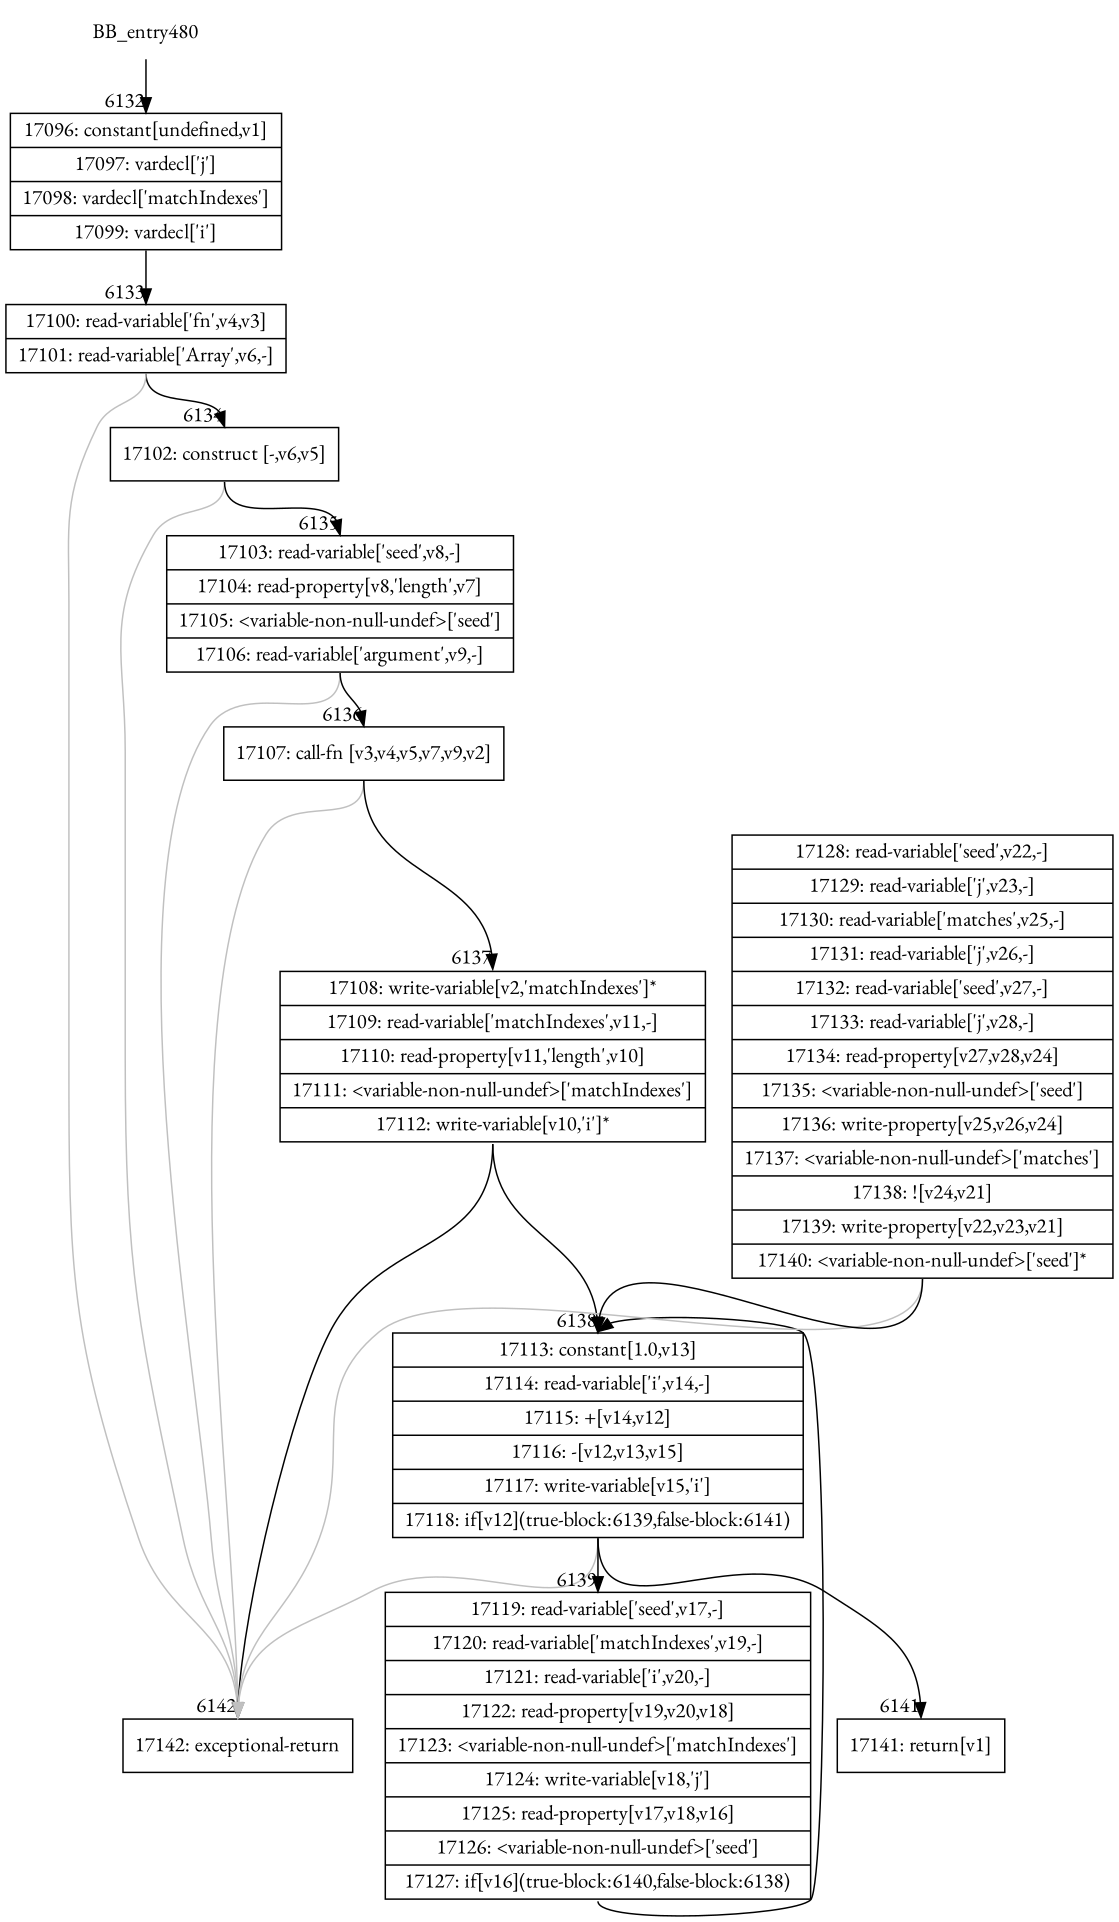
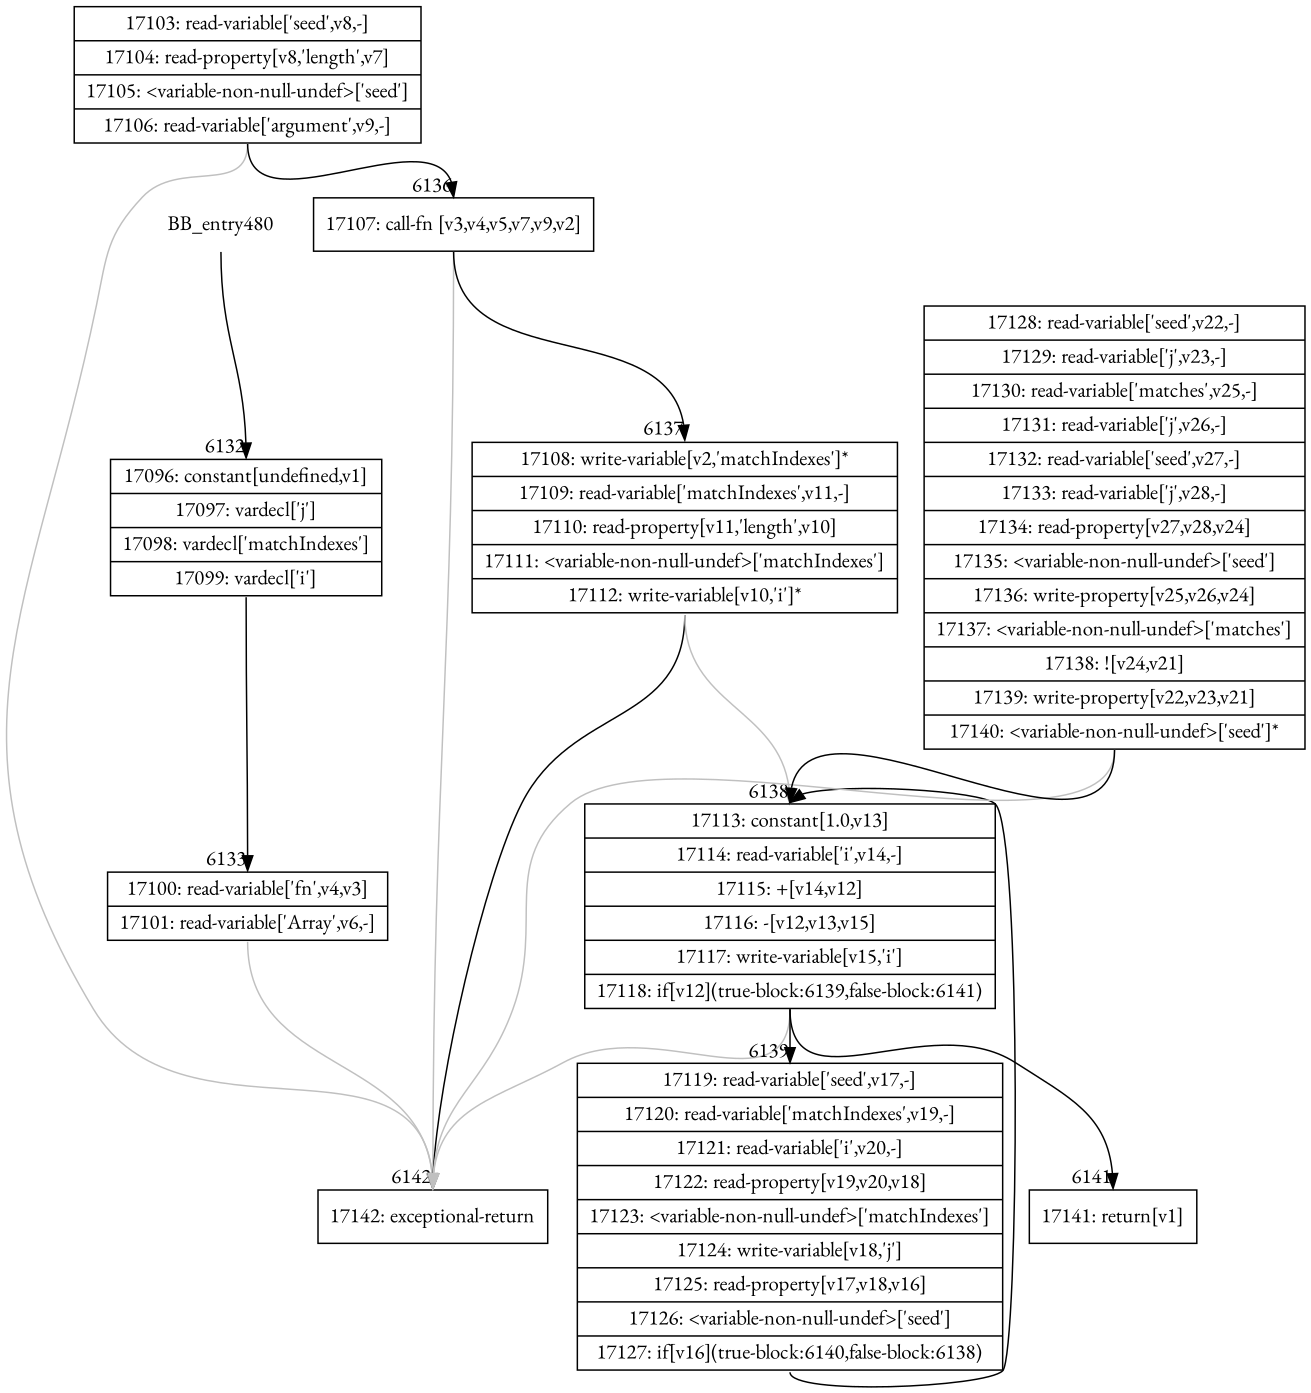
node "17102: construct [-,v6,v5]": removed
edge "17108: write-variable[v2,'matchIndexes']*" -> "17113: constant[1.0,v13]": color black -> gray
